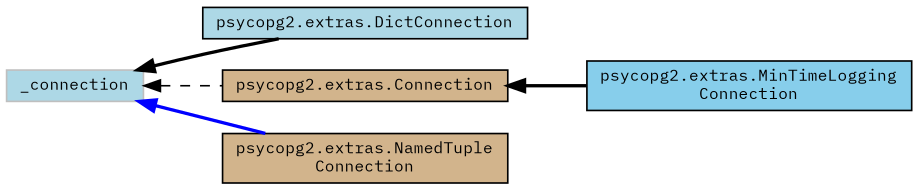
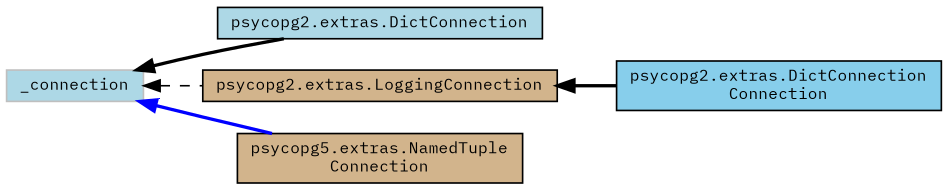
node "psycopg2.extras.Connection": label "psycopg2.extras.Connection" -> "psycopg2.extras.LoggingConnection"
node "psycopg2.extras.MinTimeLogging Connection": label "psycopg2.extras.MinTimeLogging Connection" -> "psycopg2.extras.DictConnection Connection"
node "psycopg2.extras.NamedTuple Connection": label "psycopg2.extras.NamedTuple Connection" -> "psycopg5.extras.NamedTuple Connection"
